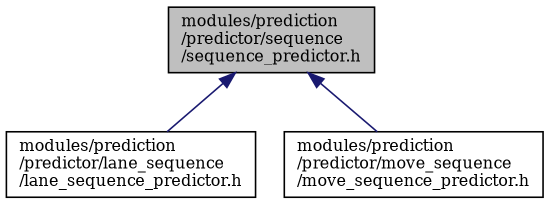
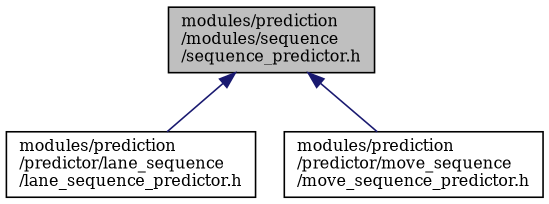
node "modules/prediction /predictor/sequence /sequence_predictor.h": label "modules/prediction /predictor/sequence /sequence_predictor.h" -> "modules/prediction /modules/sequence /sequence_predictor.h"
